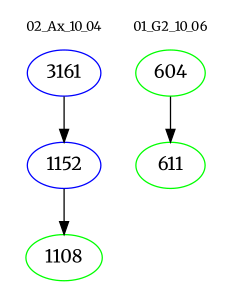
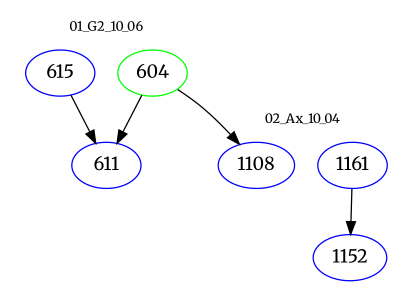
node "615": added
node "3161": label "3161" -> "1161"
node "611": color green -> blue
edge "1152" -> "1108": now "604" -> "1108"
node "1108": color green -> blue
